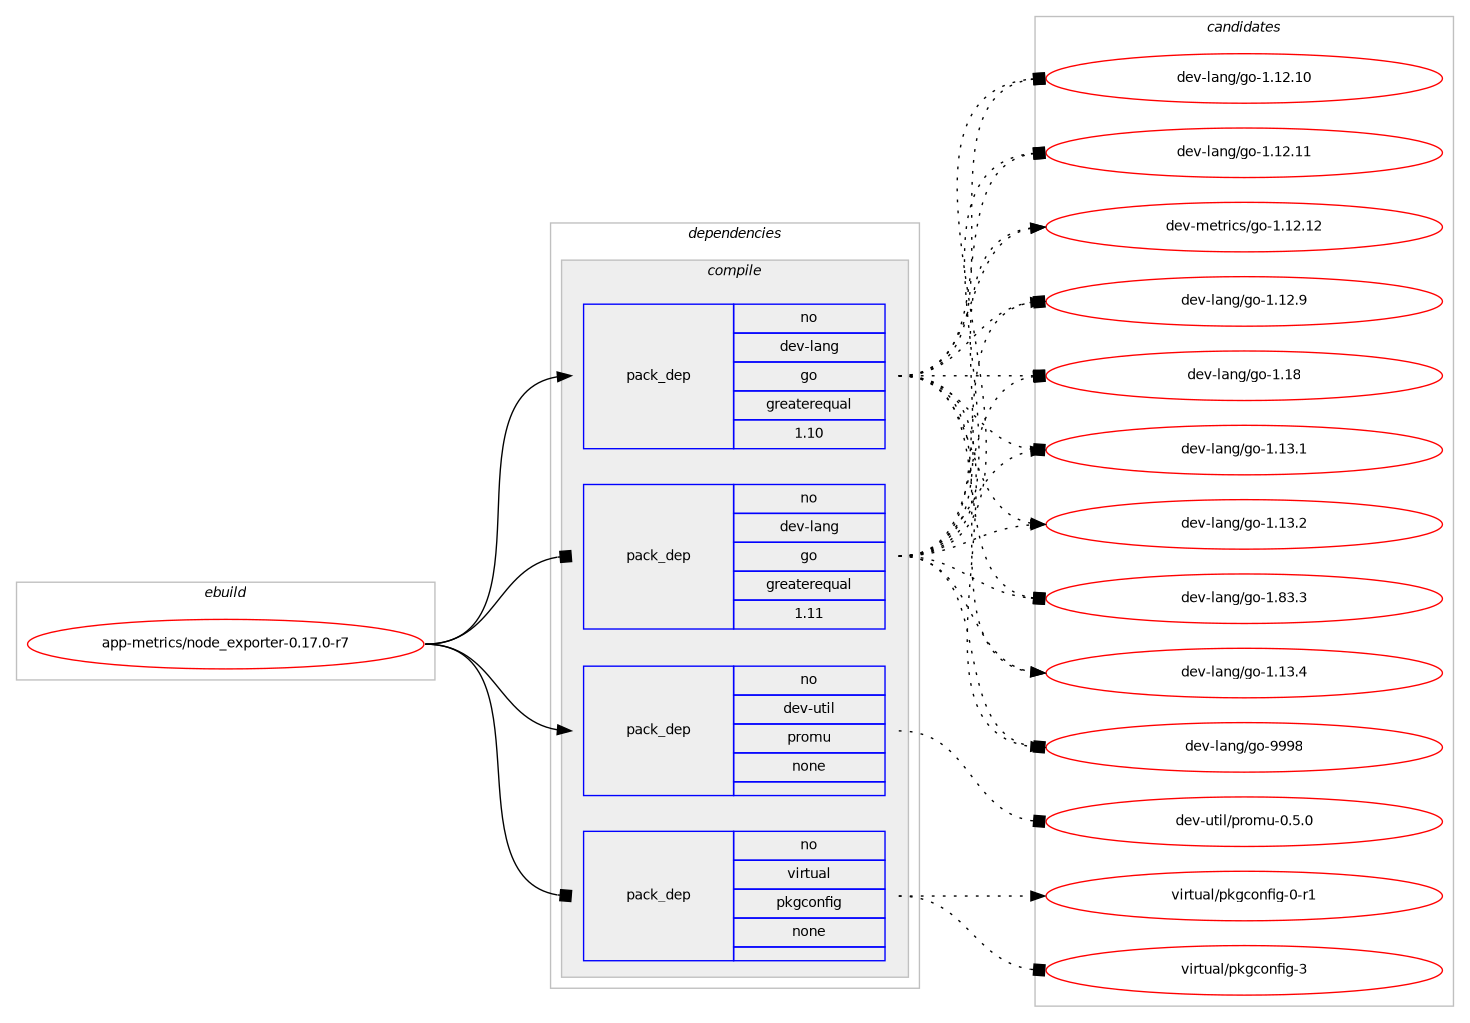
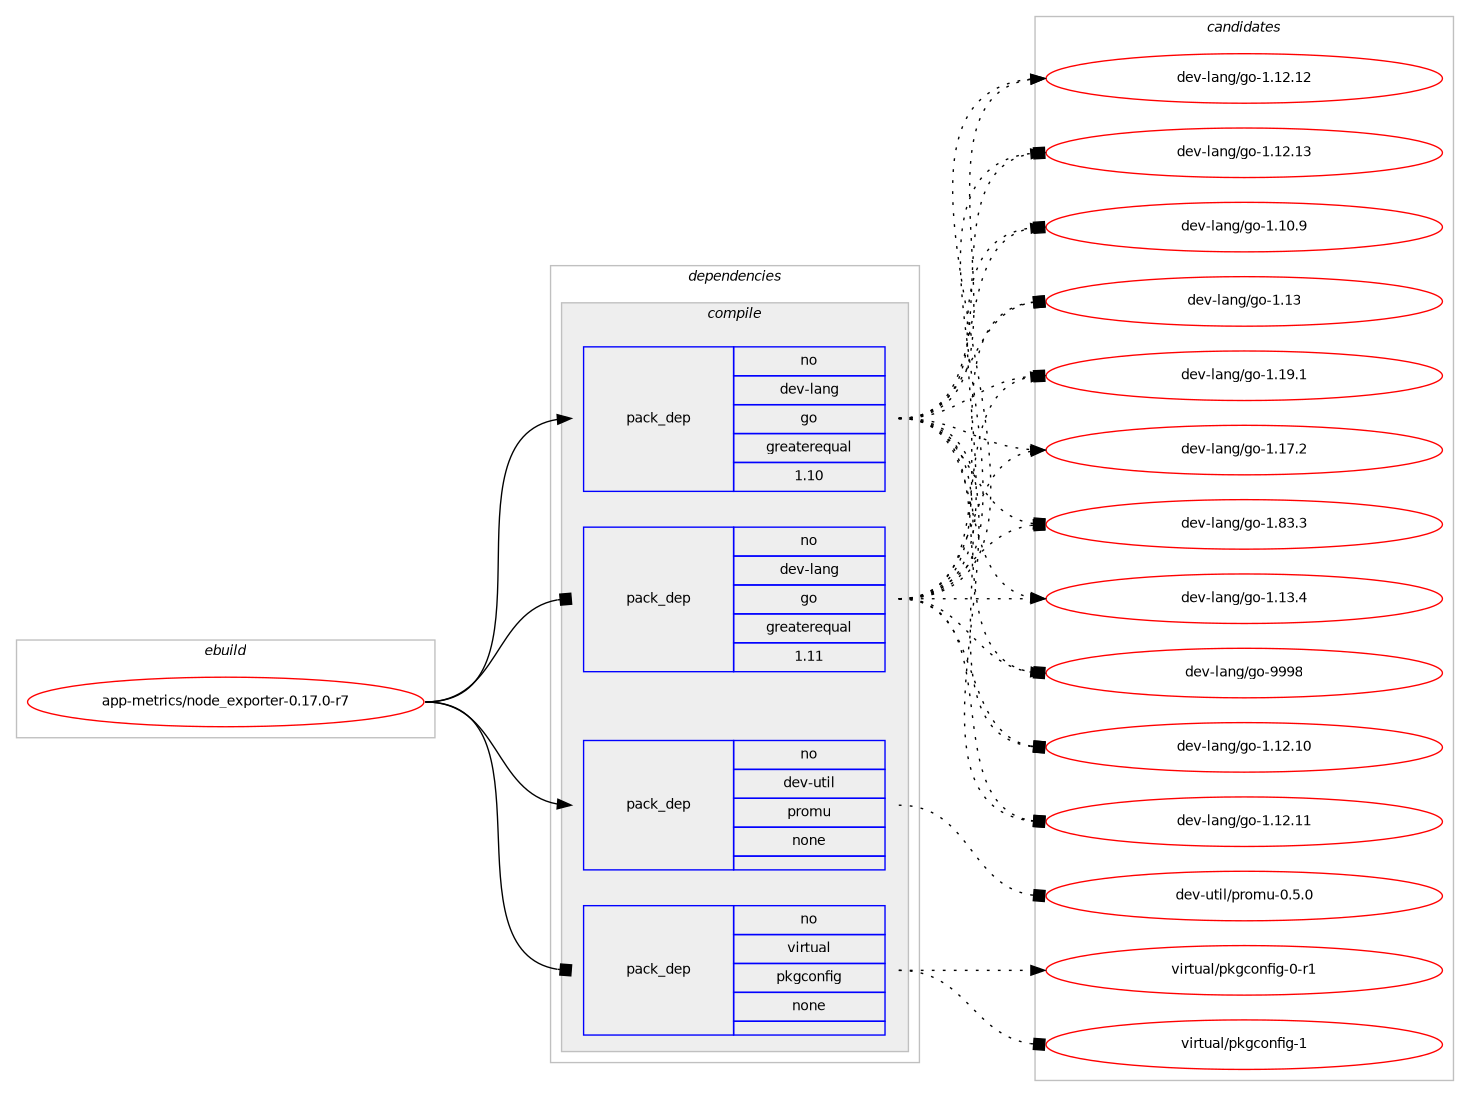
node "dev-lang/go-1.12.13": added
node "dev-metrics/go-1.12.12": label "dev-metrics/go-1.12.12" -> "dev-lang/go-1.12.12"
node "dev-lang/go-1.12.9": label "dev-lang/go-1.12.9" -> "dev-lang/go-1.10.9"
node "dev-lang/go-1.18": label "dev-lang/go-1.18" -> "dev-lang/go-1.13"
node "dev-lang/go-1.13.1": label "dev-lang/go-1.13.1" -> "dev-lang/go-1.19.1"
node "dev-lang/go-1.13.2": label "dev-lang/go-1.13.2" -> "dev-lang/go-1.17.2"
node "virtual/pkgconfig-3": label "virtual/pkgconfig-3" -> "virtual/pkgconfig-1"
